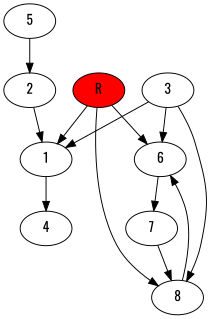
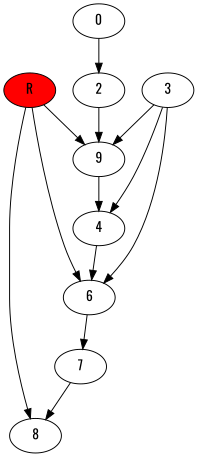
node "5": label "5" -> "0"
node "1": label "1" -> "9"
edge "3" -> "8": now "3" -> "4"
edge "8" -> "6": now "4" -> "6"
